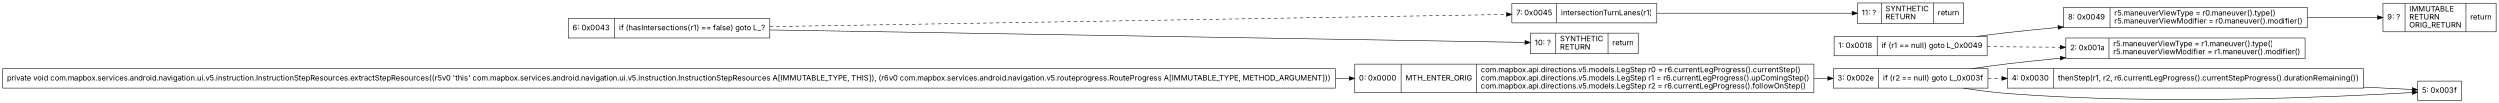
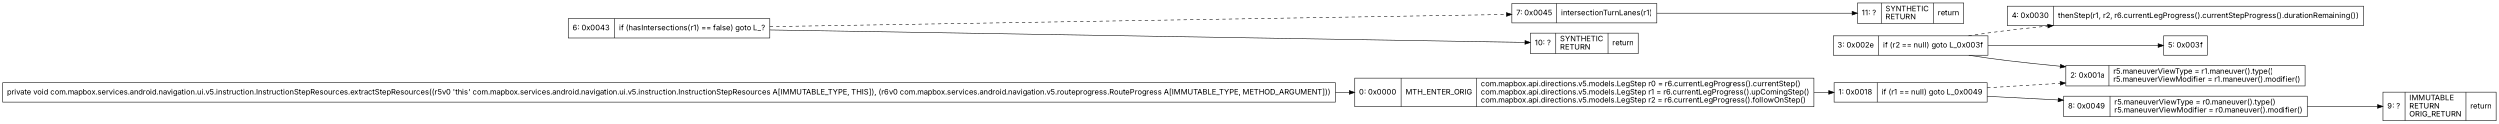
edge "0: 0x0000" -> "3: 0x002e": now "0: 0x0000" -> "1: 0x0018"
edge "4: 0x0030" -> "5: 0x003f": removed
